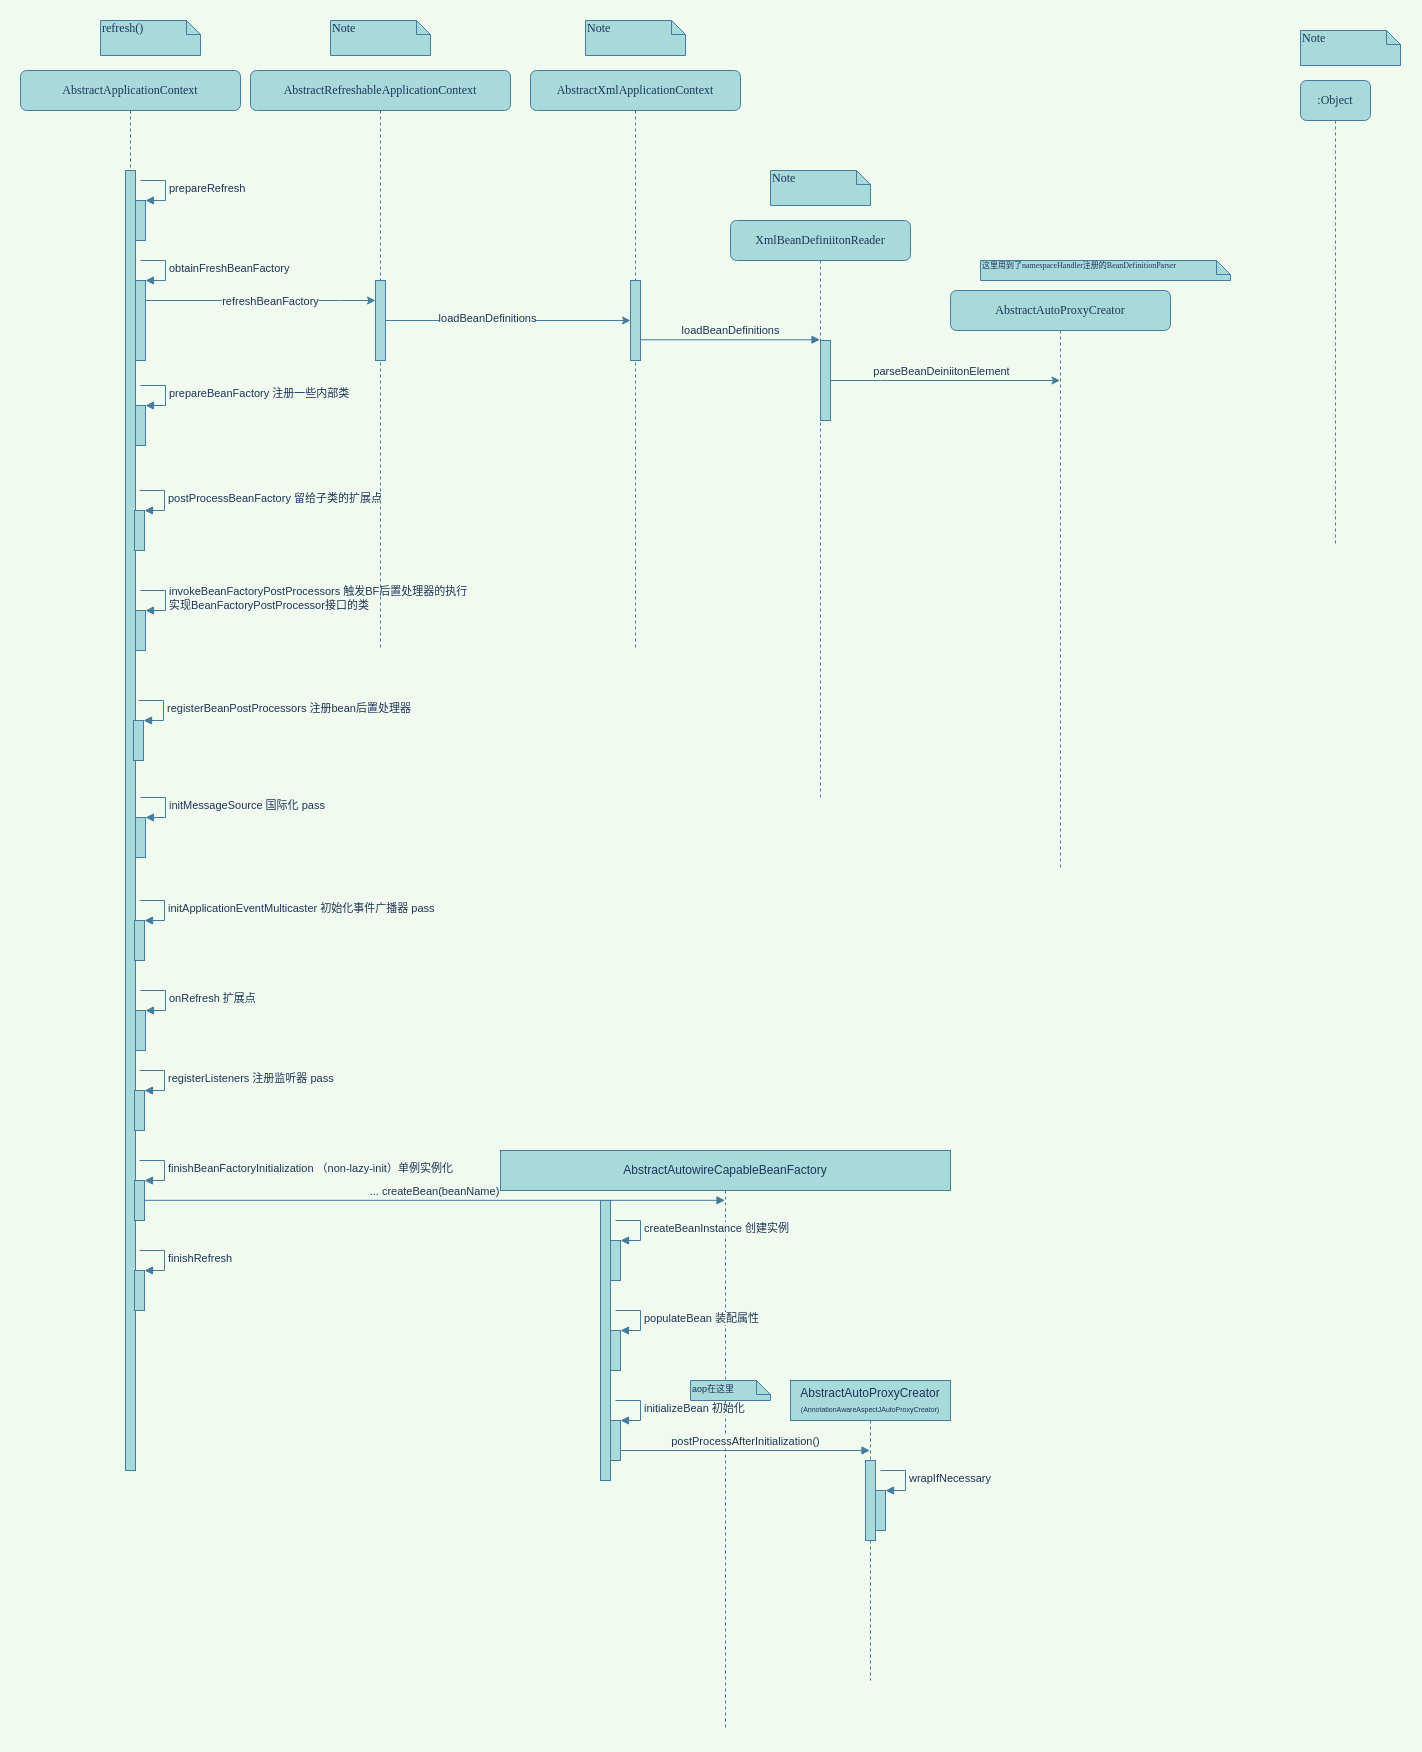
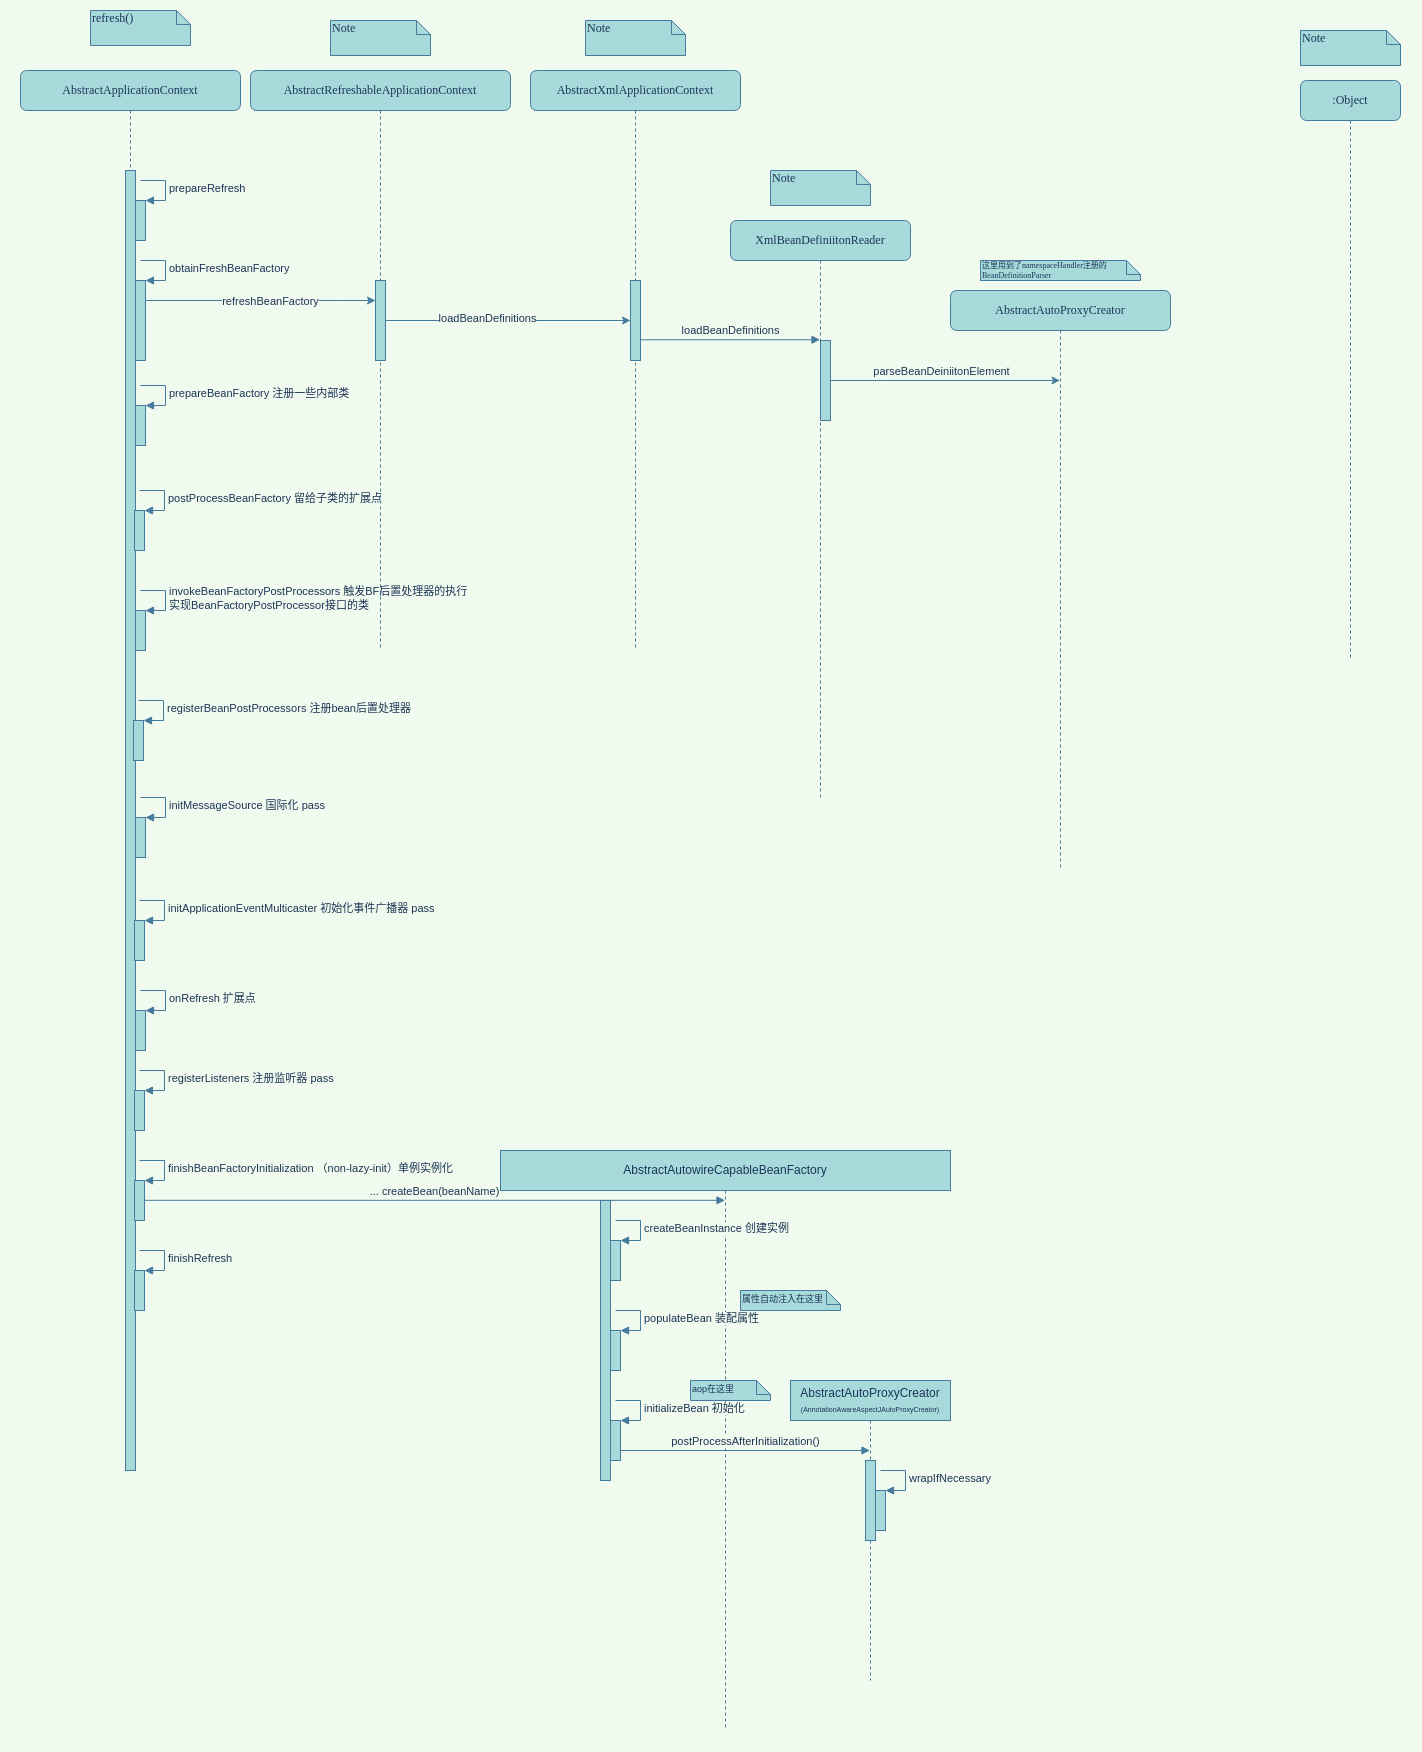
node "refresh()": moved (151, 38) -> (141, 28)
node "这里用到了namespaceHandler注册的BeanDefinitionParser": size 250x20 -> 160x20
node ":Object": size 70x465 -> 100x580
node "属性自动注入在这里": added
